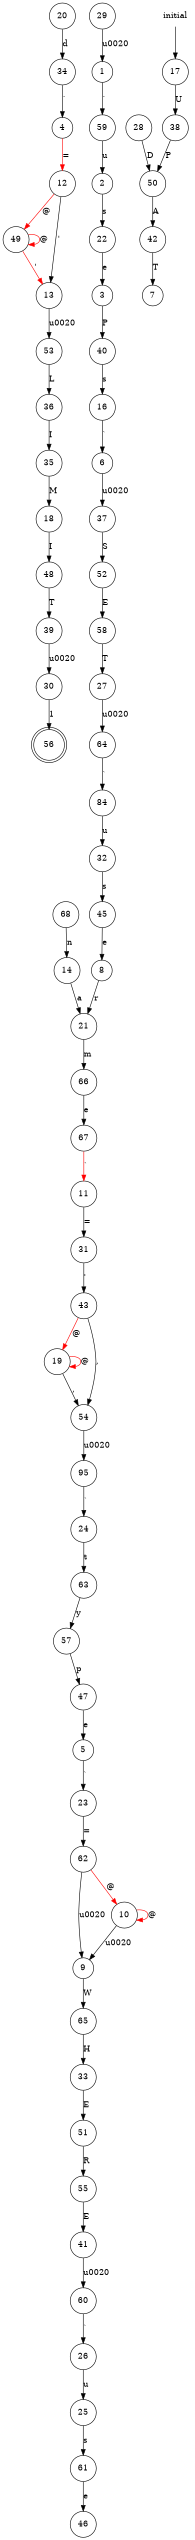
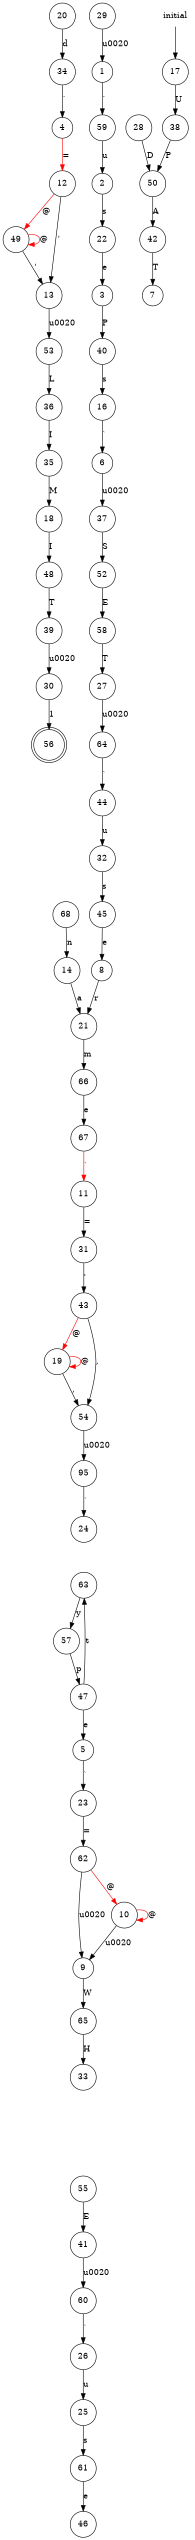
edge "49" -> "13": color red -> black
node "84": label "84" -> "44"
edge "24" -> "63": now "47" -> "63"
node "51": removed
